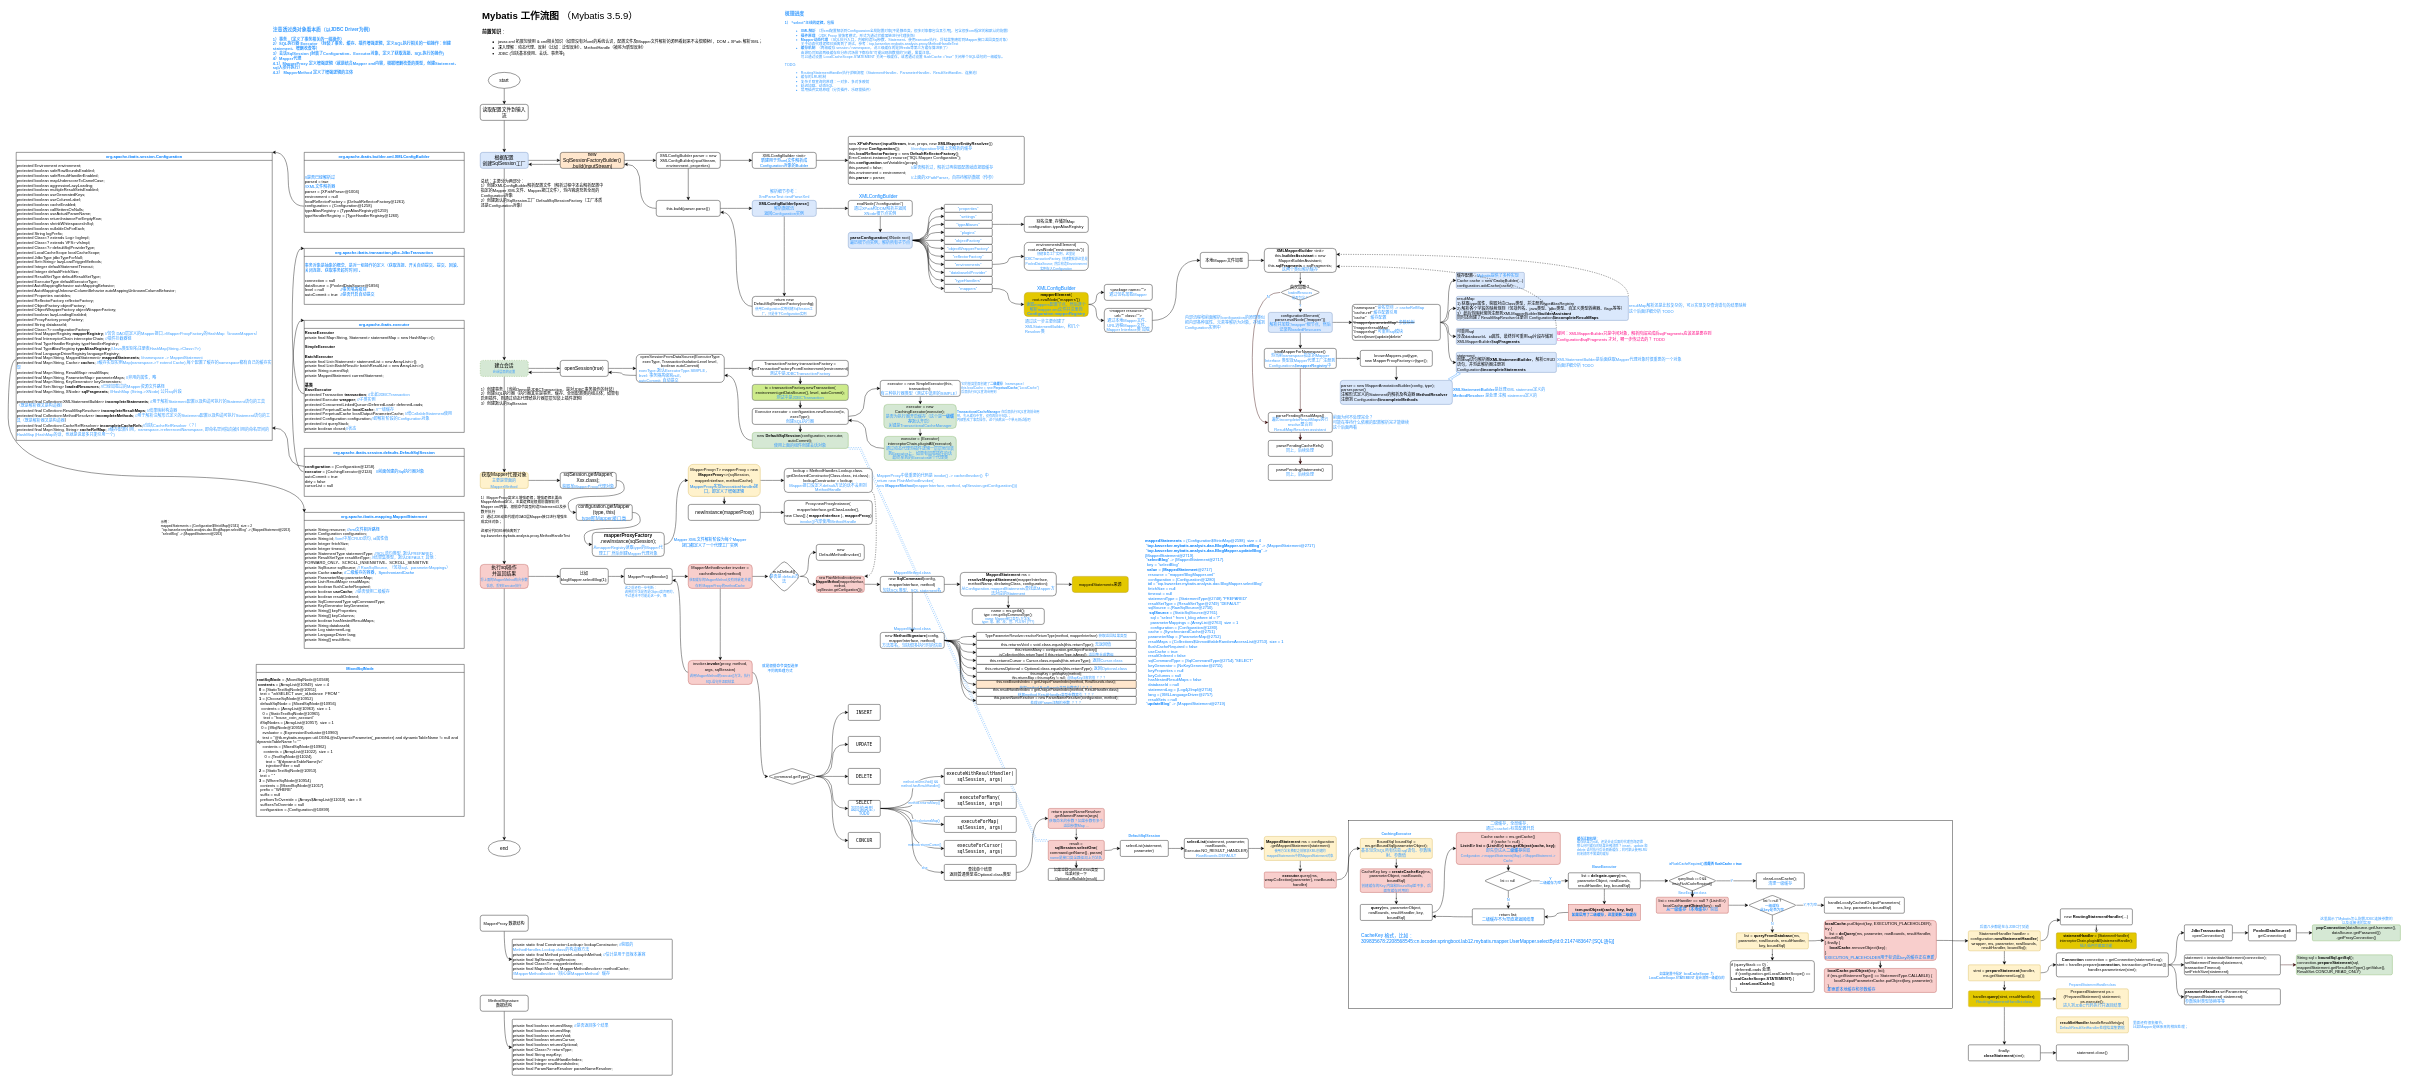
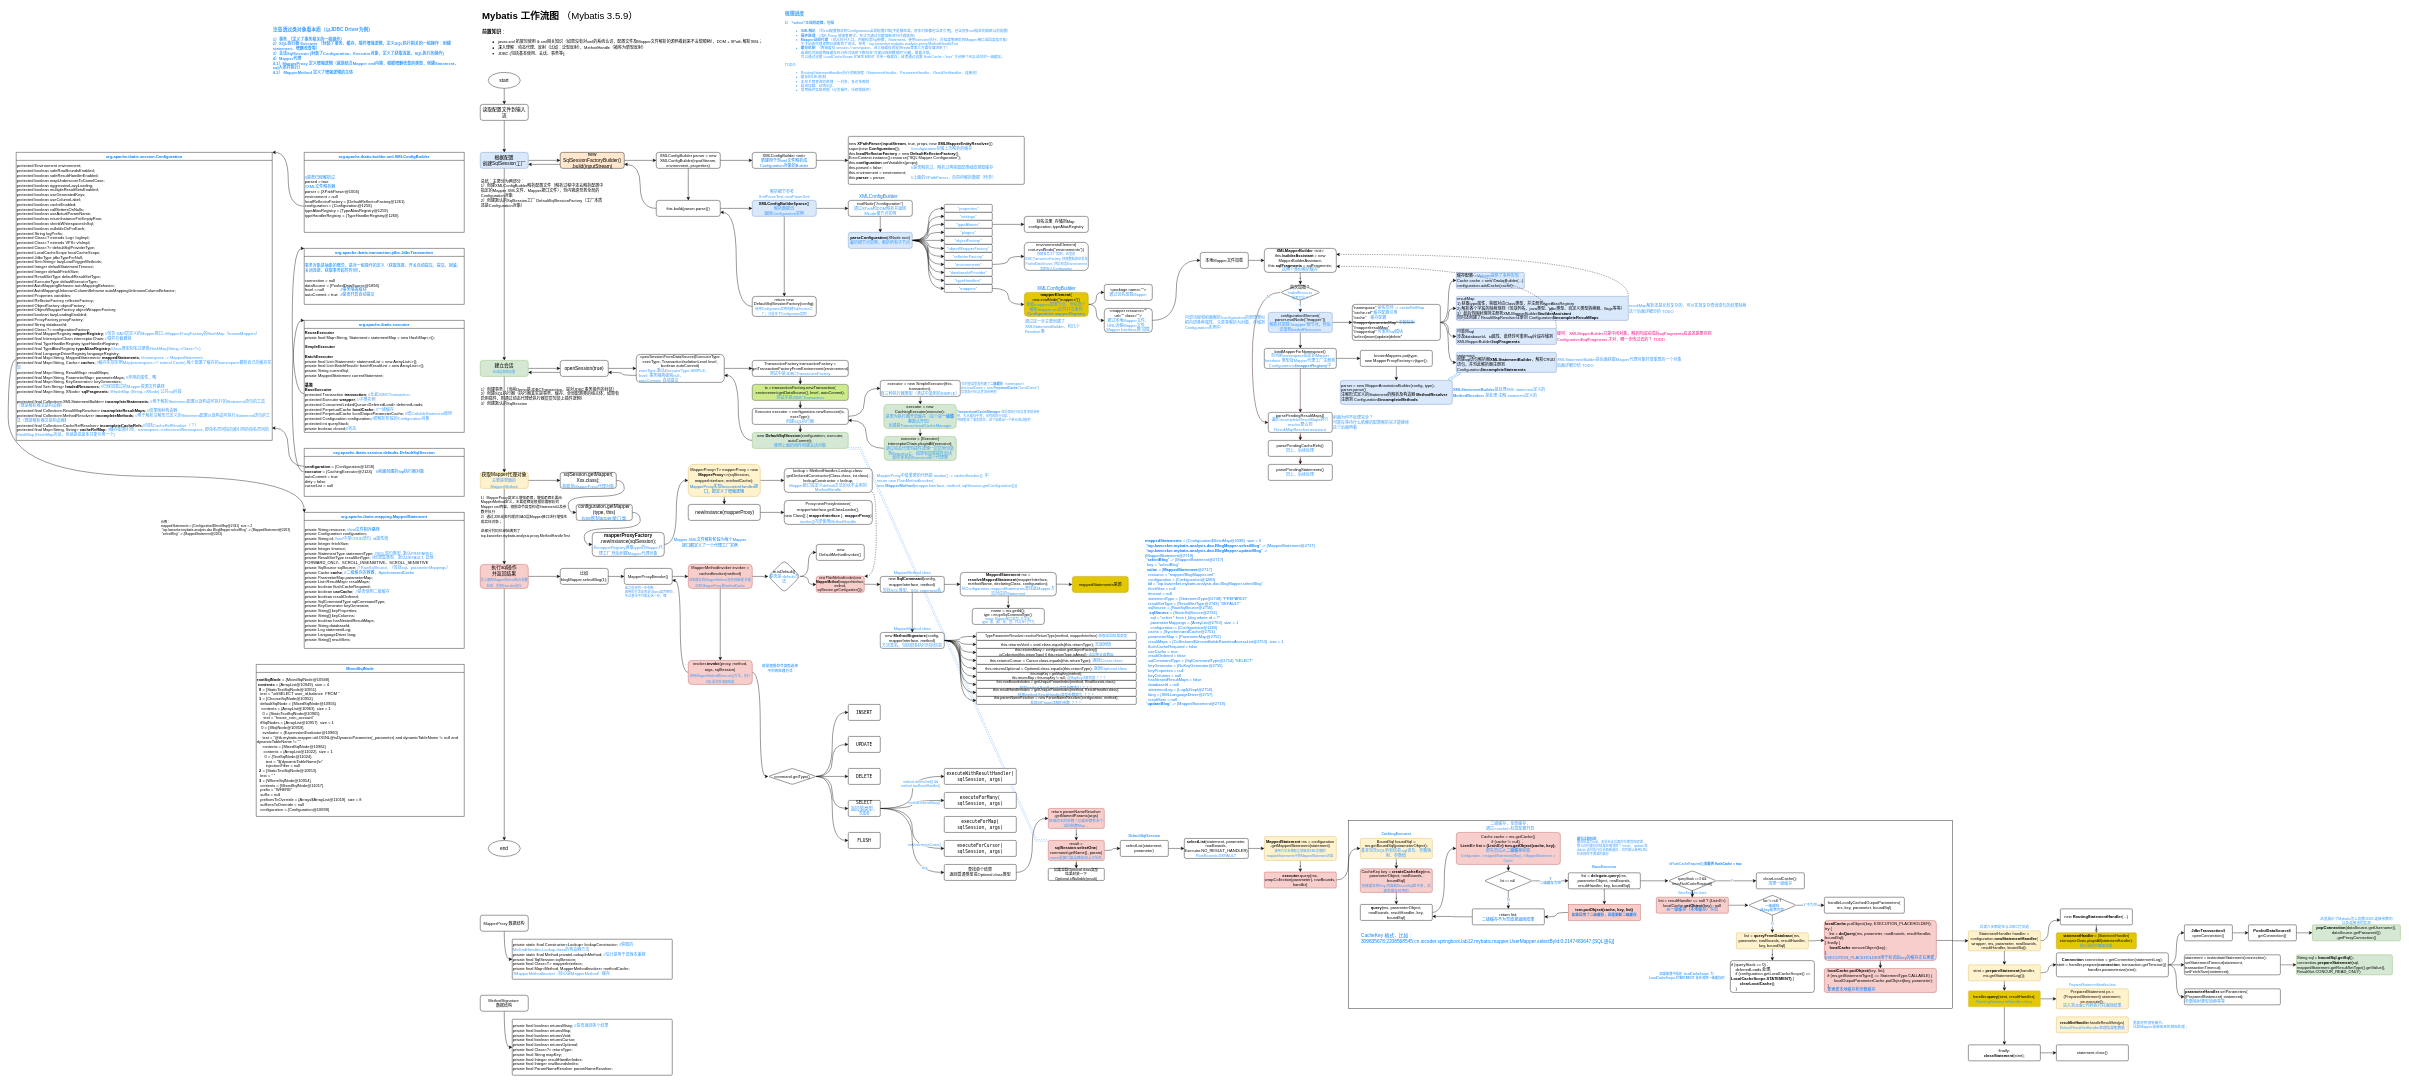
node "建立会话 会话层面的设置": style dashed -> solid
node "this.rowBoundsIndex = getUniqueParamIndex(method, RowBounds.class); 获取method RowBounds类型参数索引 ？？？": fillcolor #ffe6cc -> #ffffff
edge "SELECT 返回值类型，TODO" -> "executeForMap( sqlSession, args)": removed, label "method.returnsMap()"
node "CONCUR": label "CONCUR" -> "FLUSH"
